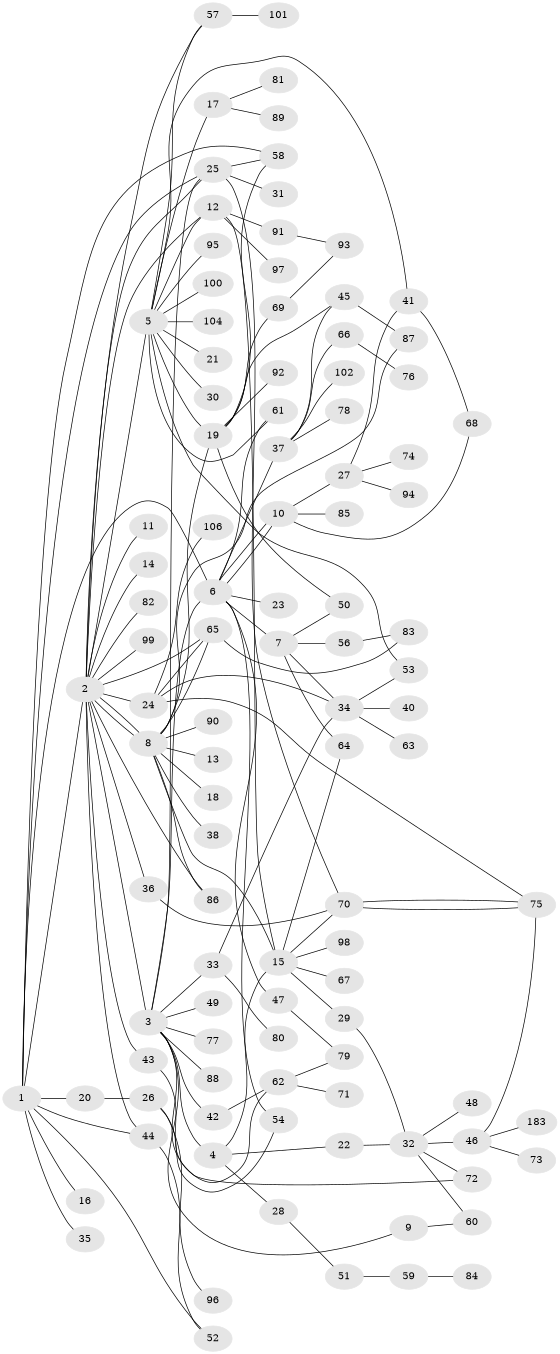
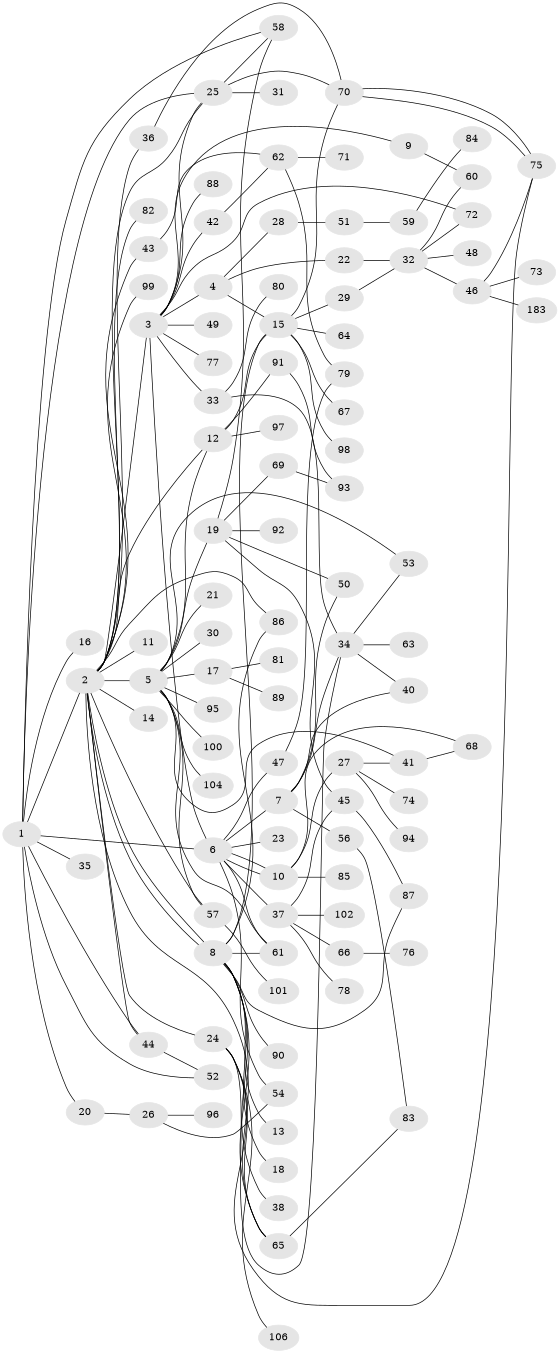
edge "19" -- "8": now "61" -- "8"
edge "7" -- "64": now "7" -- "40"
